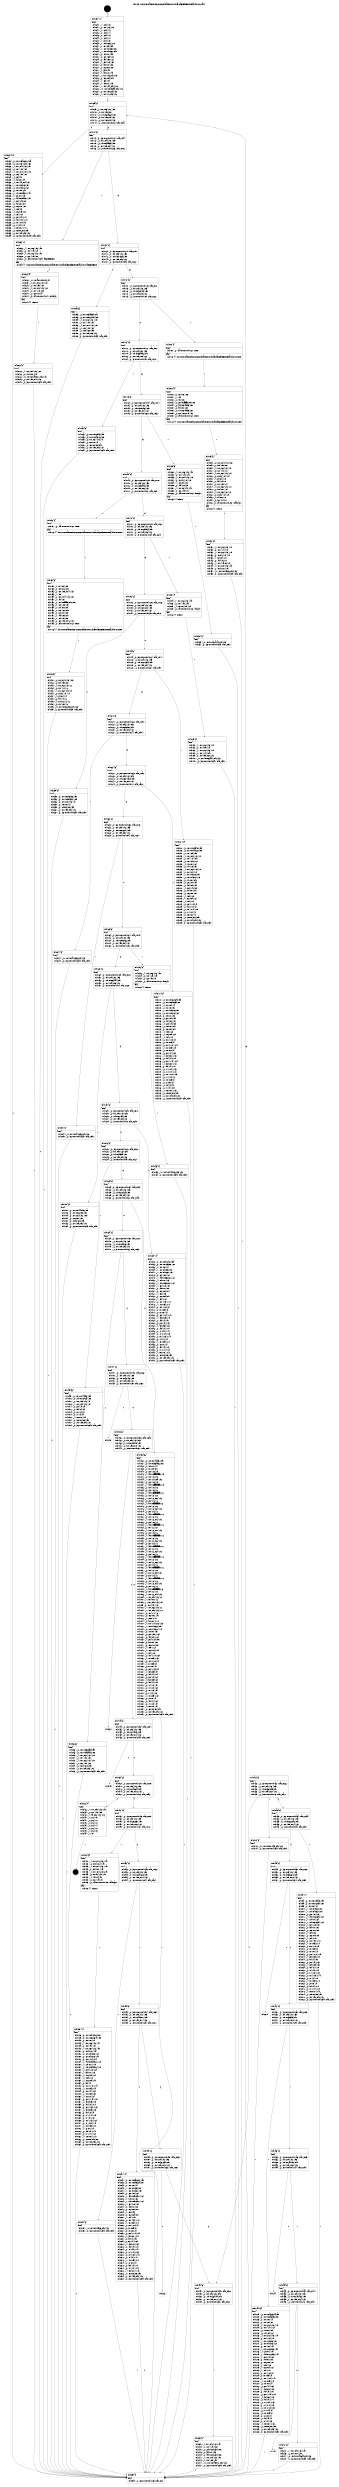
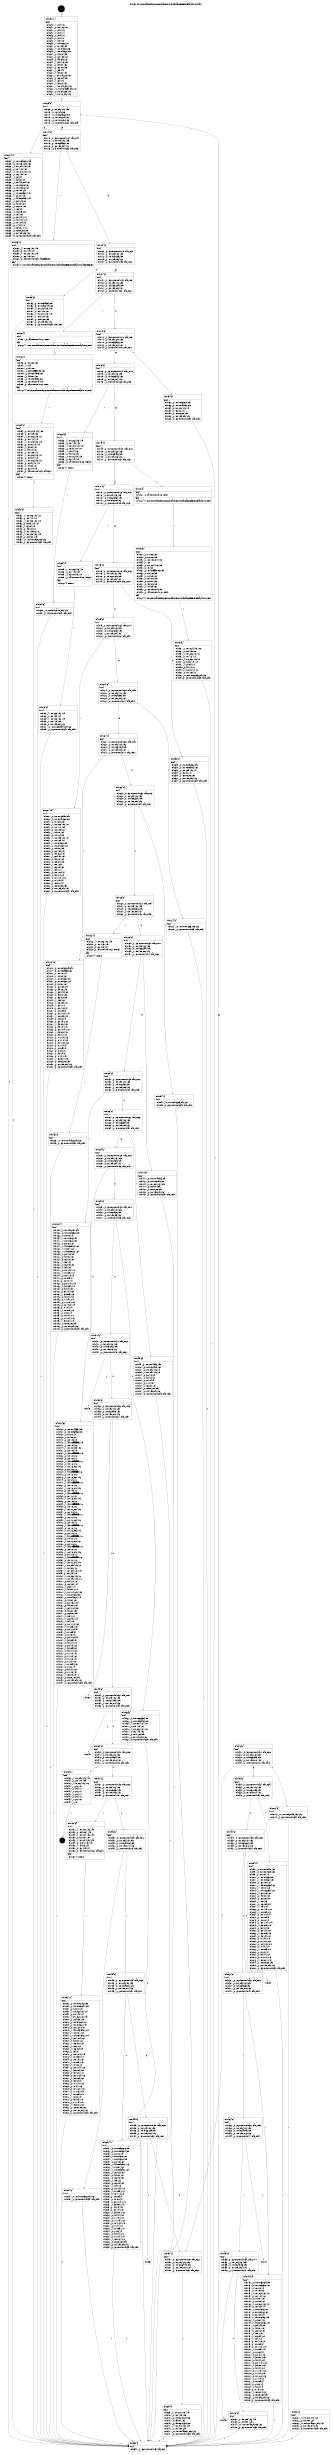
node "0x402265 [29]": removed
